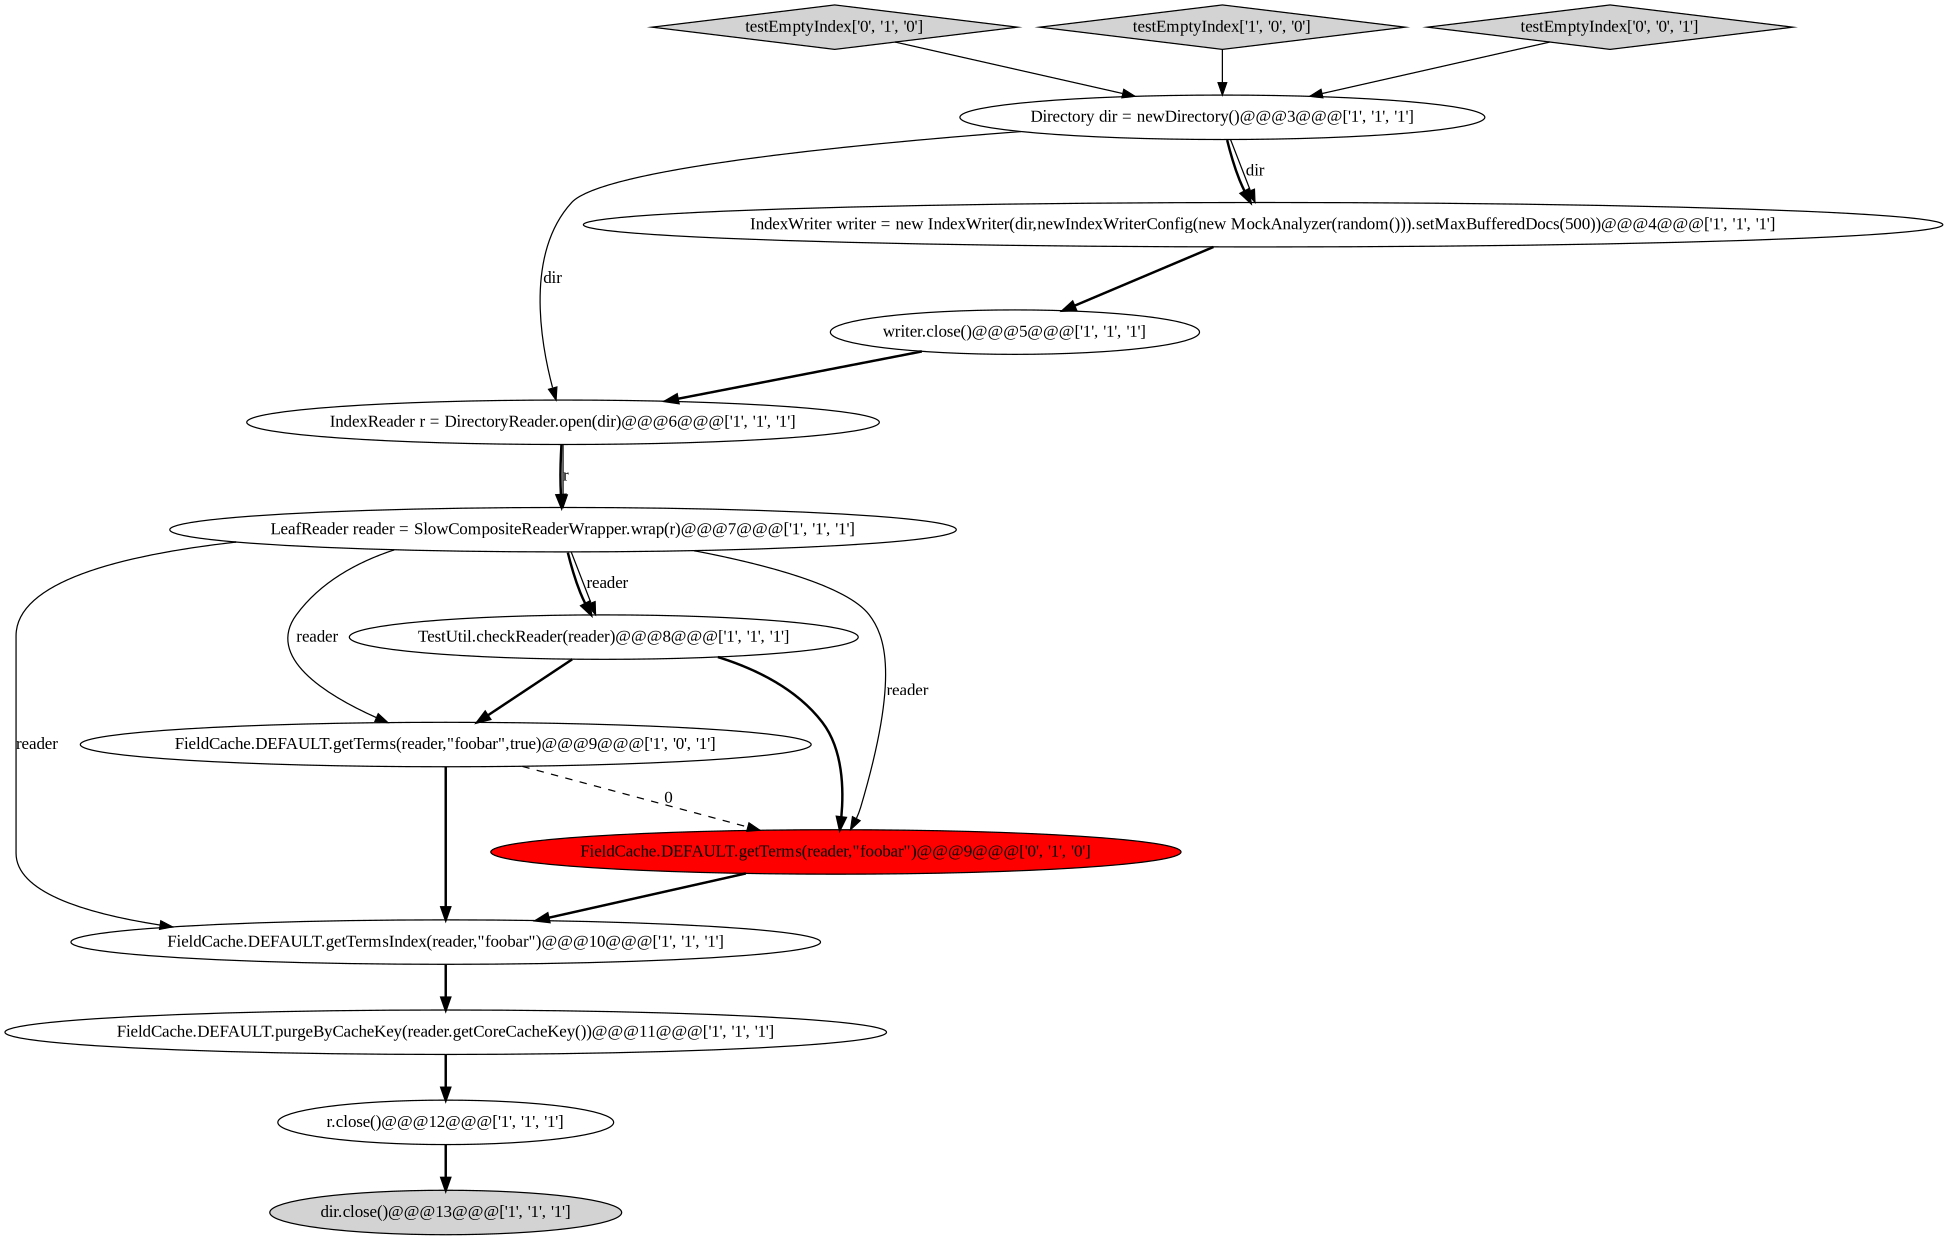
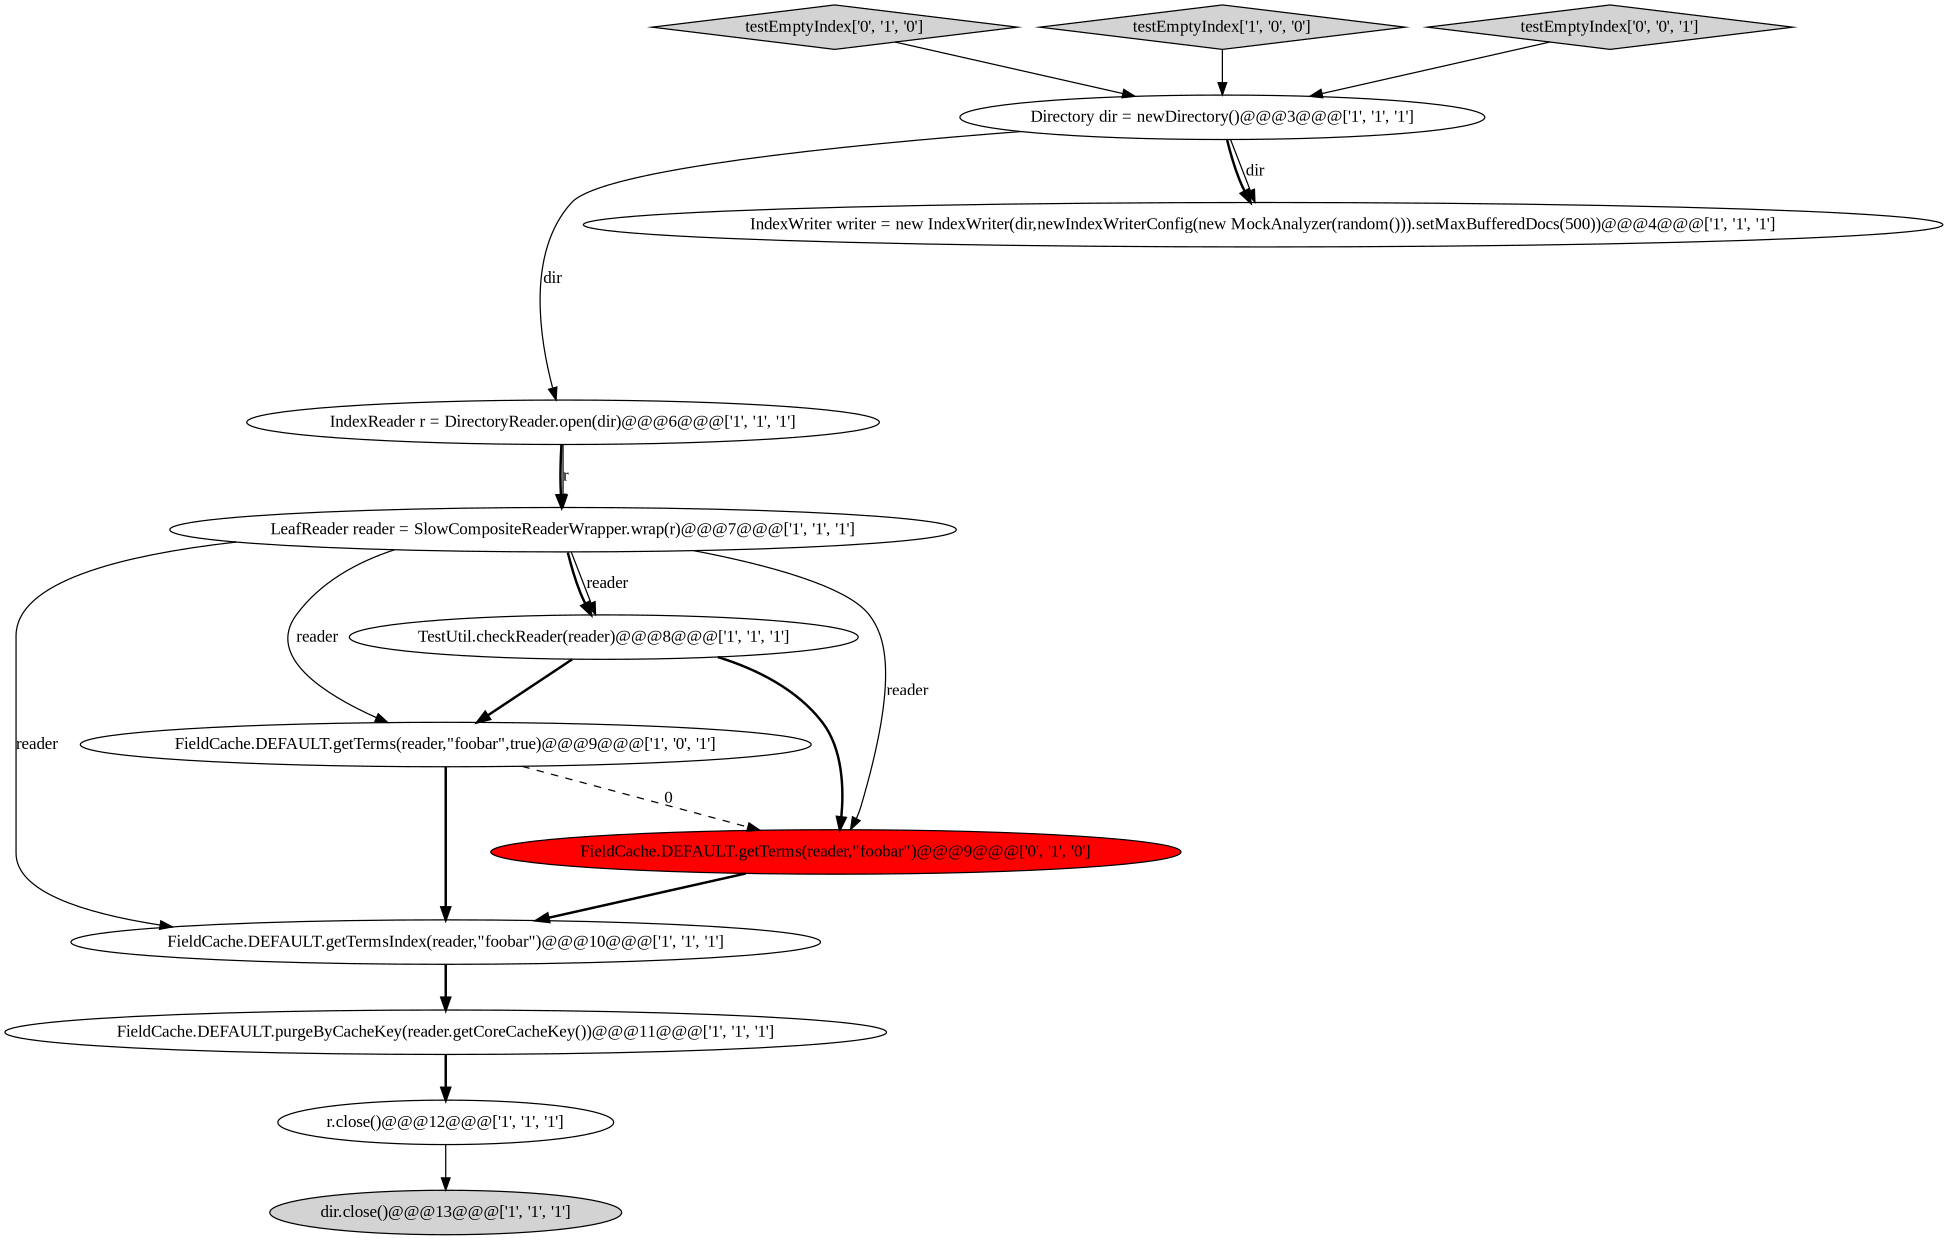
node "writer.close()@@@5@@@['1', '1', '1']": removed
edge "r.close()@@@12@@@['1', '1', '1']" -> "dir.close()@@@13@@@['1', '1', '1']": style bold -> solid
